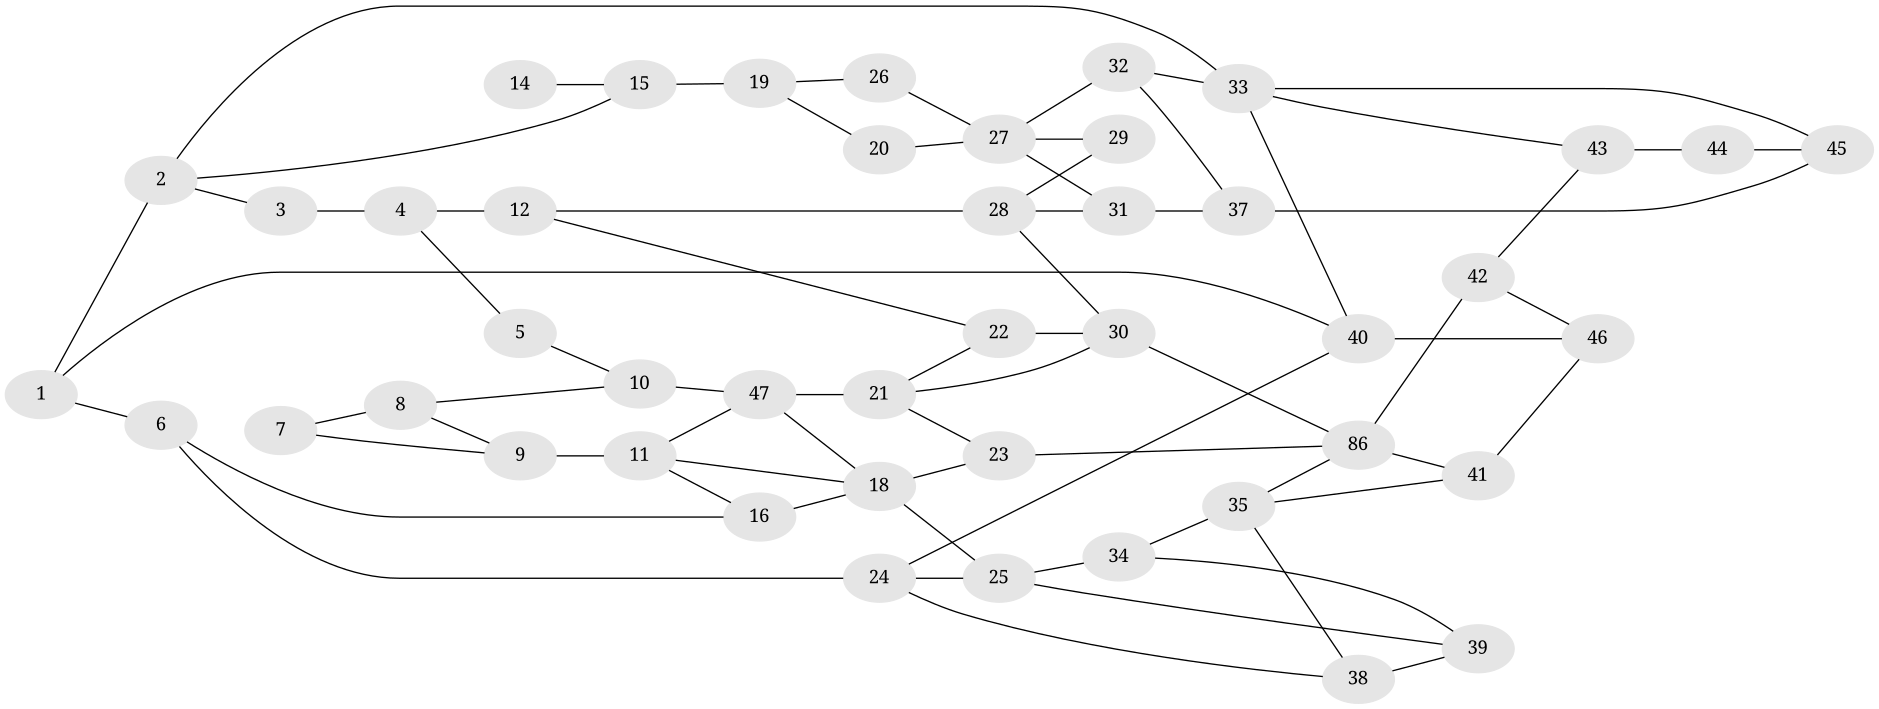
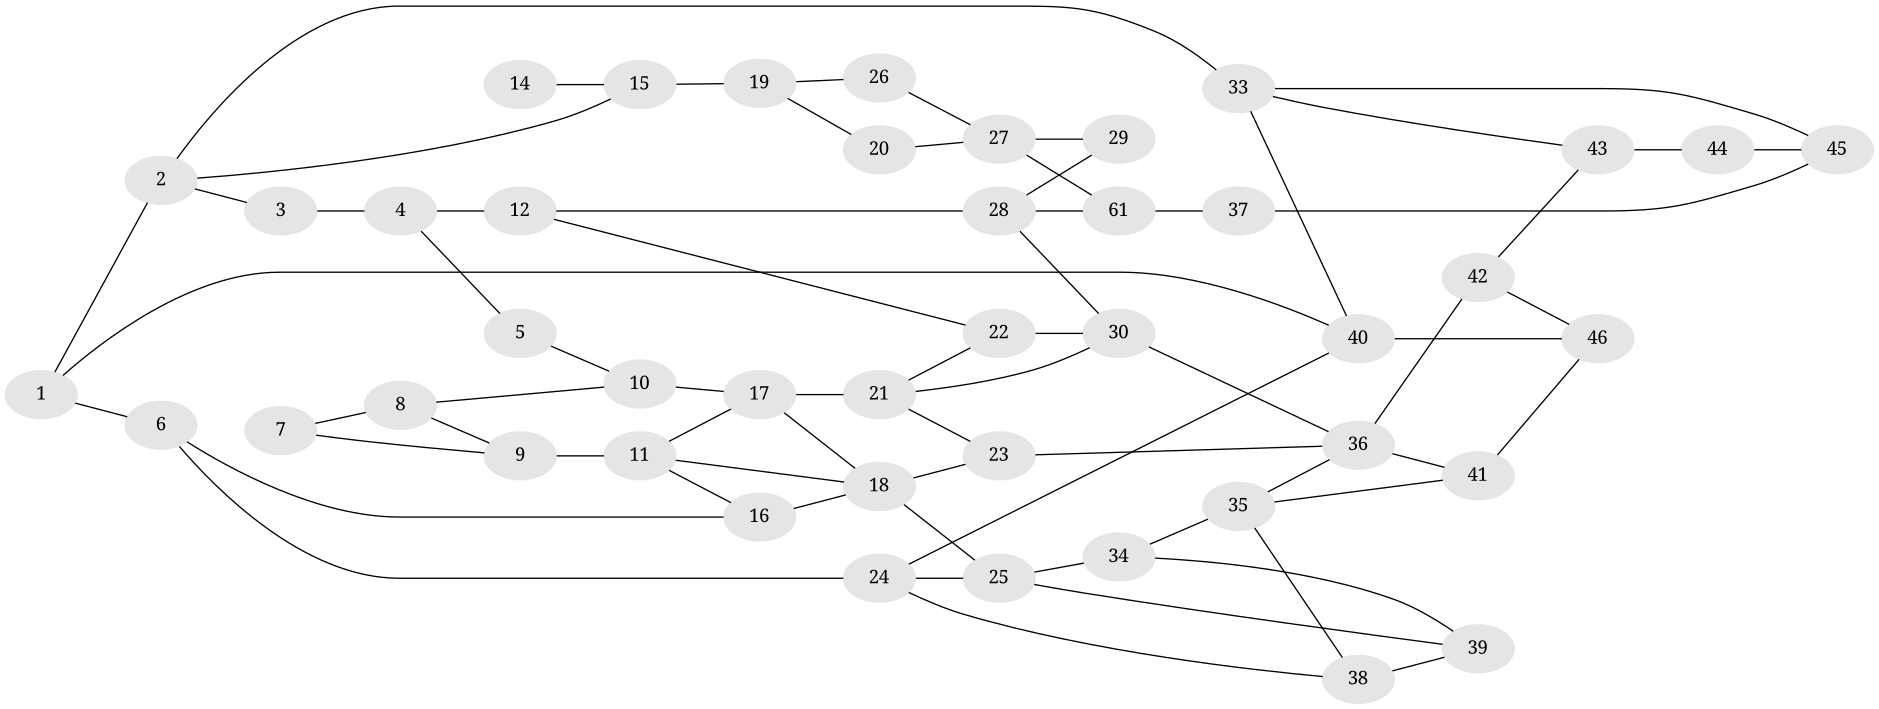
node "32": removed
node "31": label "31" -> "61"
node "47": label "47" -> "17"
node "86": label "86" -> "36"
